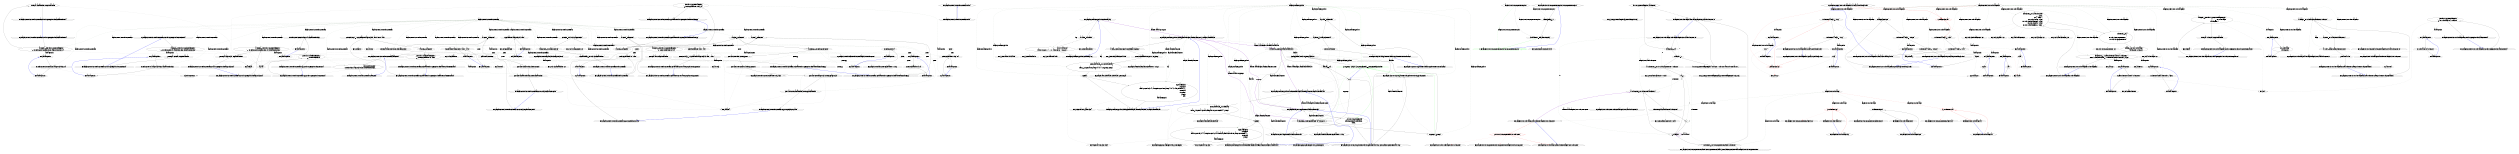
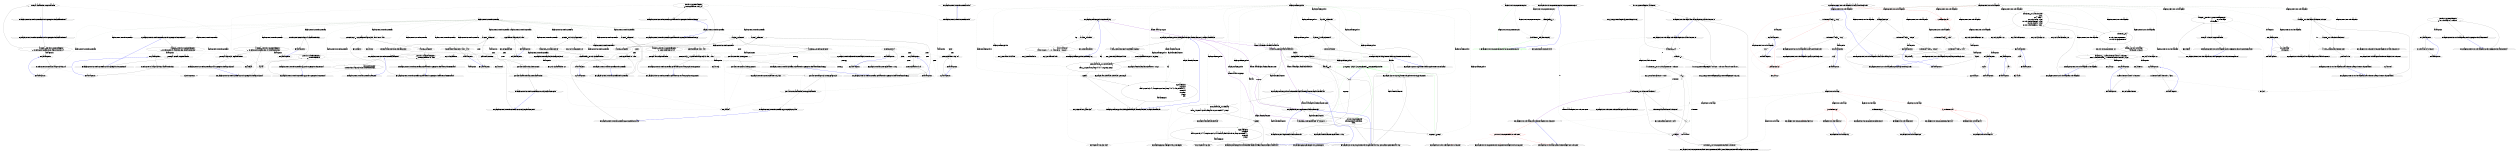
edge "var manager = new WorkerManager(_sharedContext, WorkerCount)" -> "var worker = manager.CreateWorkerRunner(context)": label "manager" -> "int"
